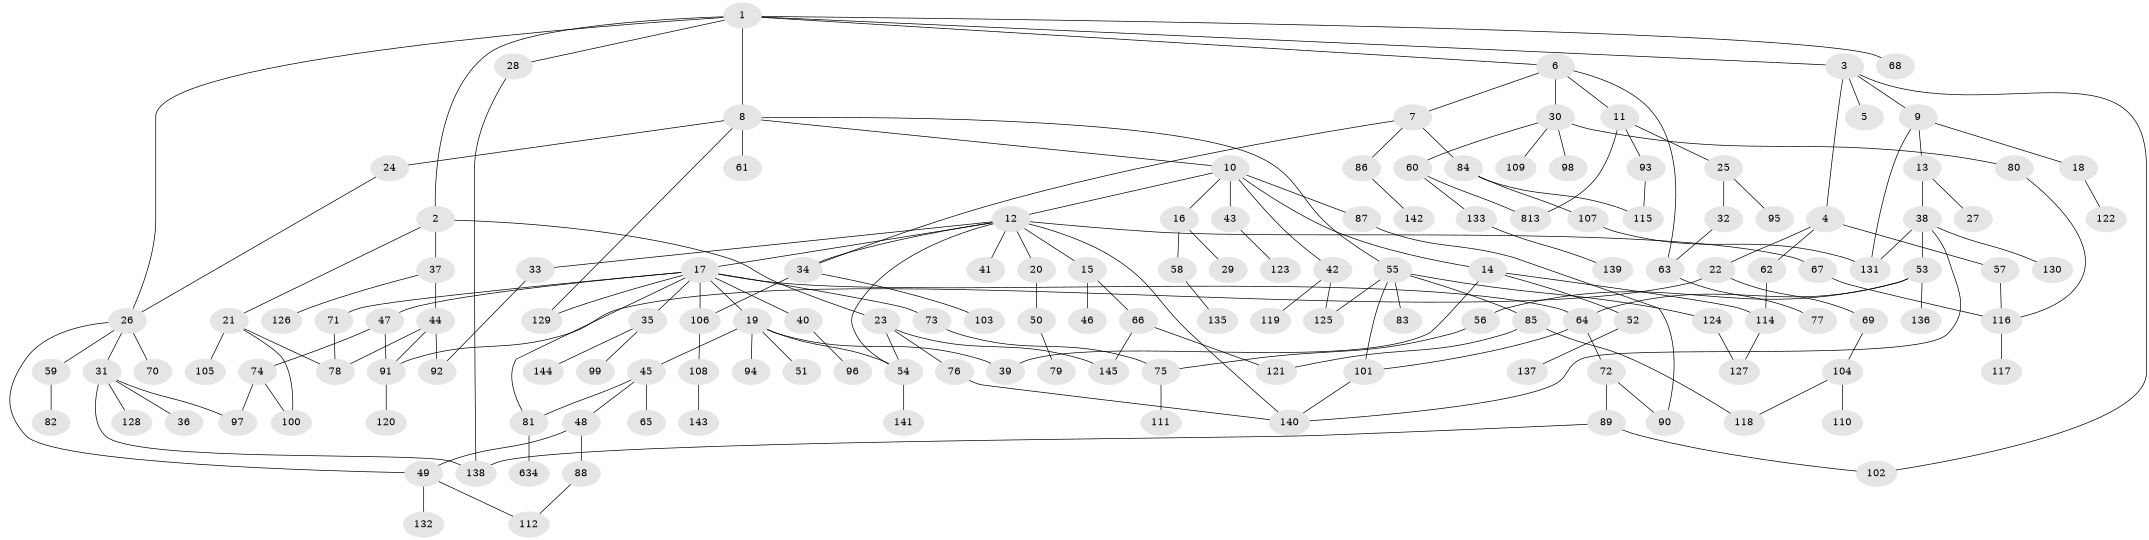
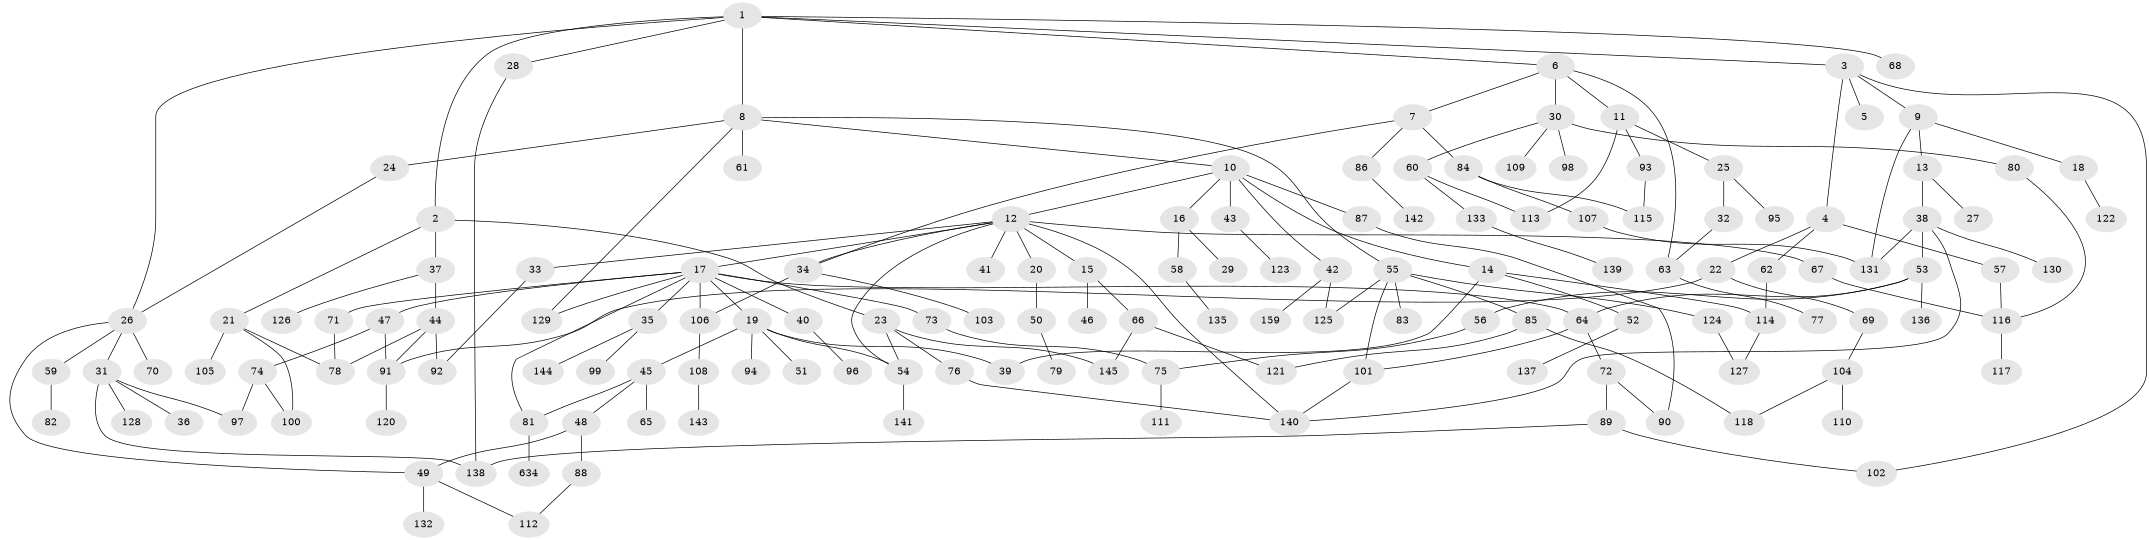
node "813": label "813" -> "113"
node "119": label "119" -> "159"
